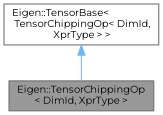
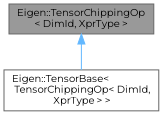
edge "Eigen::TensorChippingOp < DimId, XprType >" -> "Eigen::TensorBase< TensorChippingOp< DimId, XprType > >": reversed
